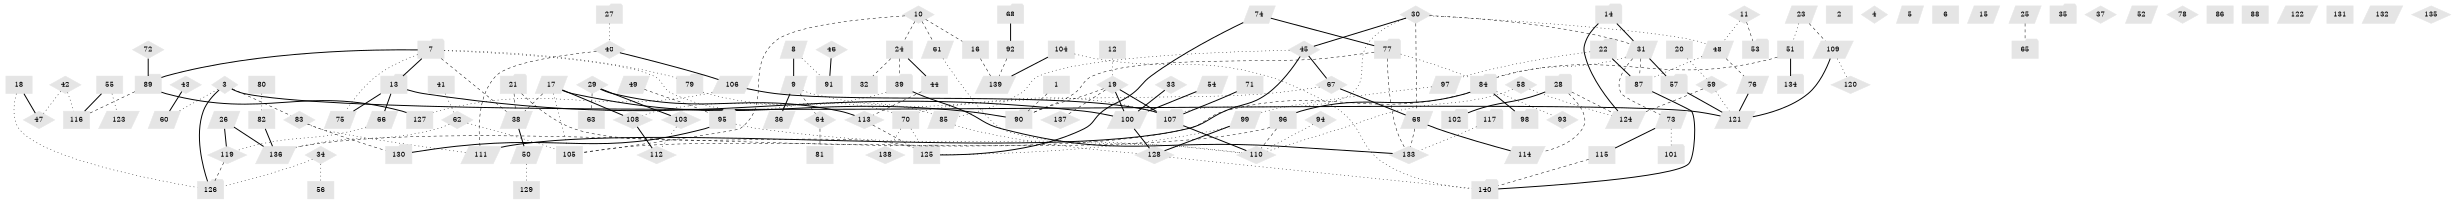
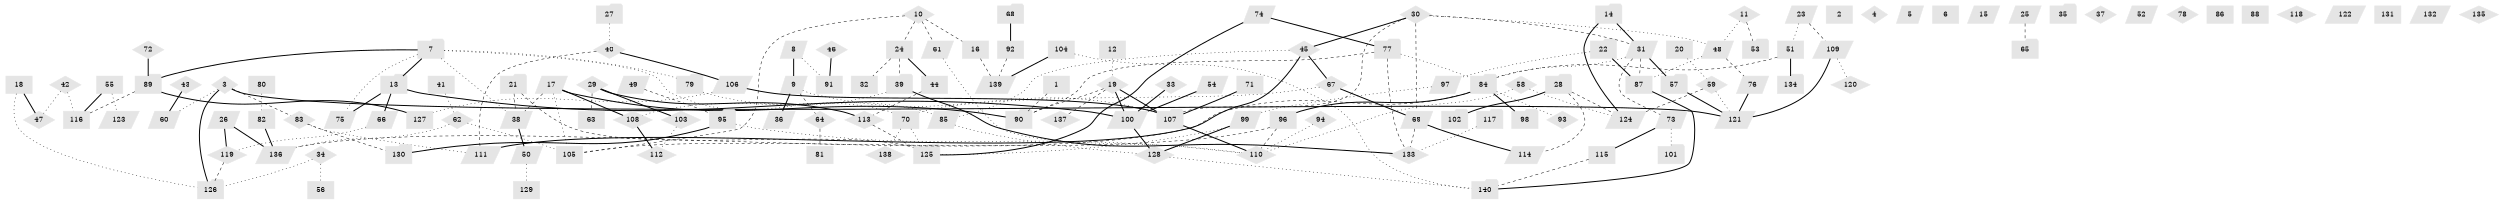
node "118": added
edge "7" -- "38": style dashed -> dotted
edge "30" -- "107": style dotted -> dashed
